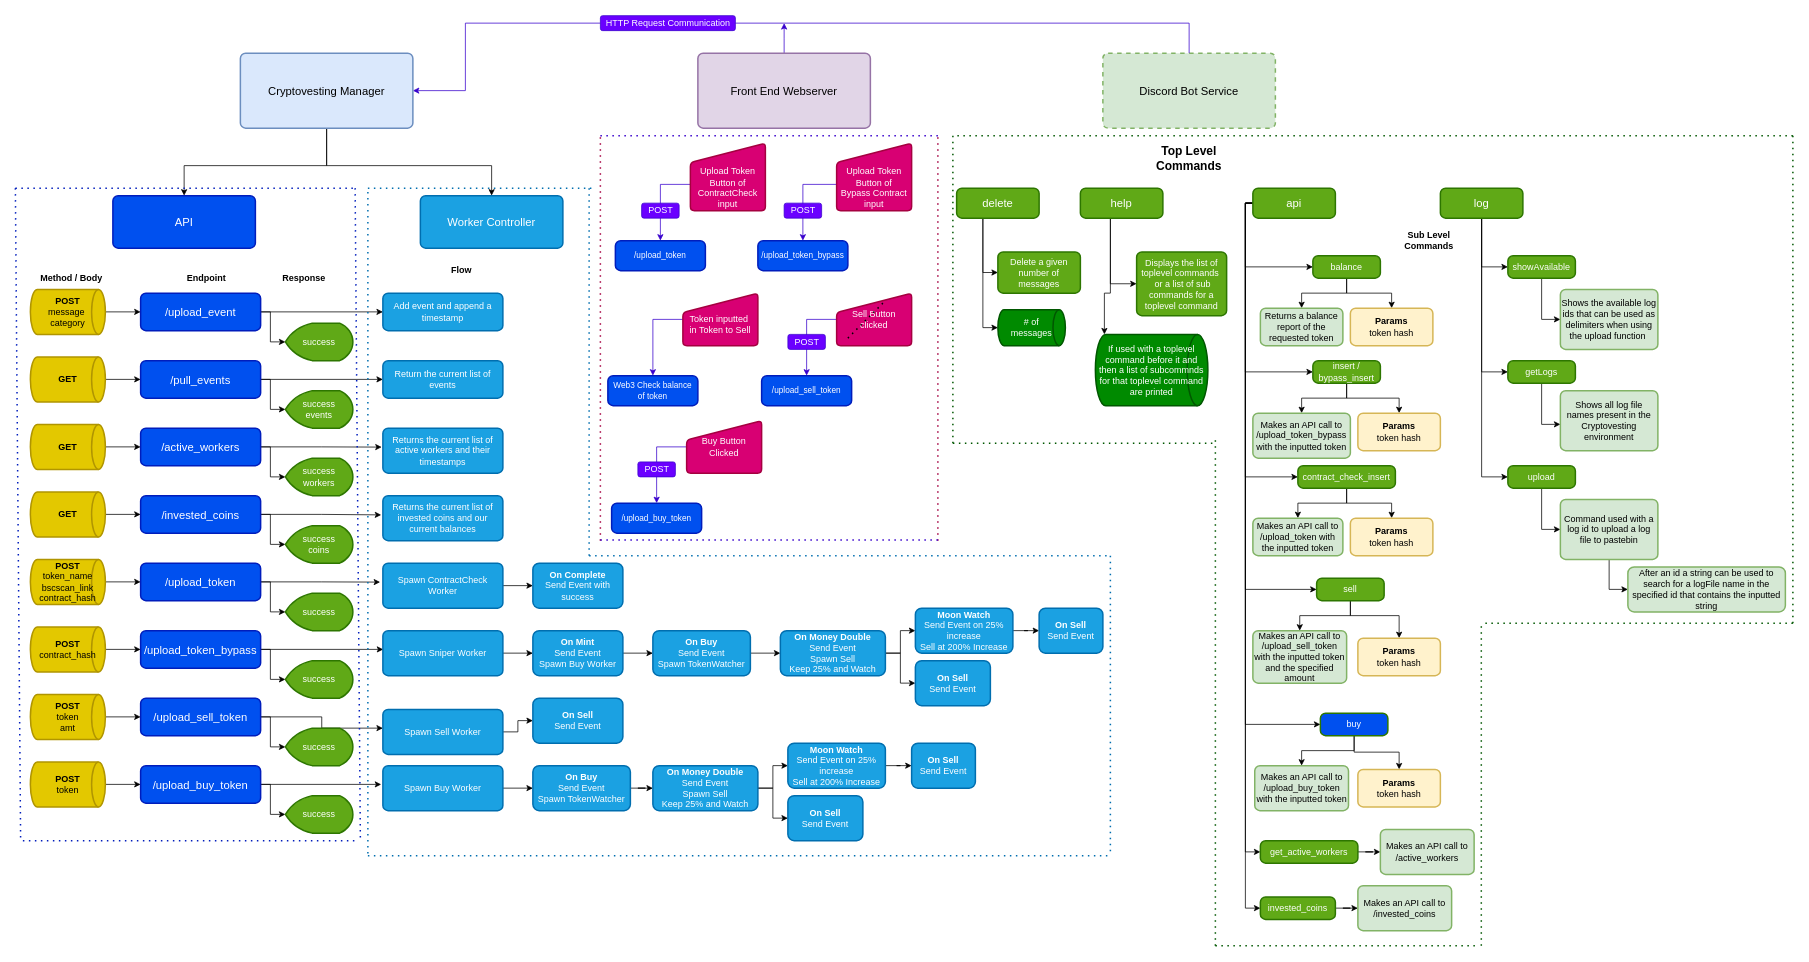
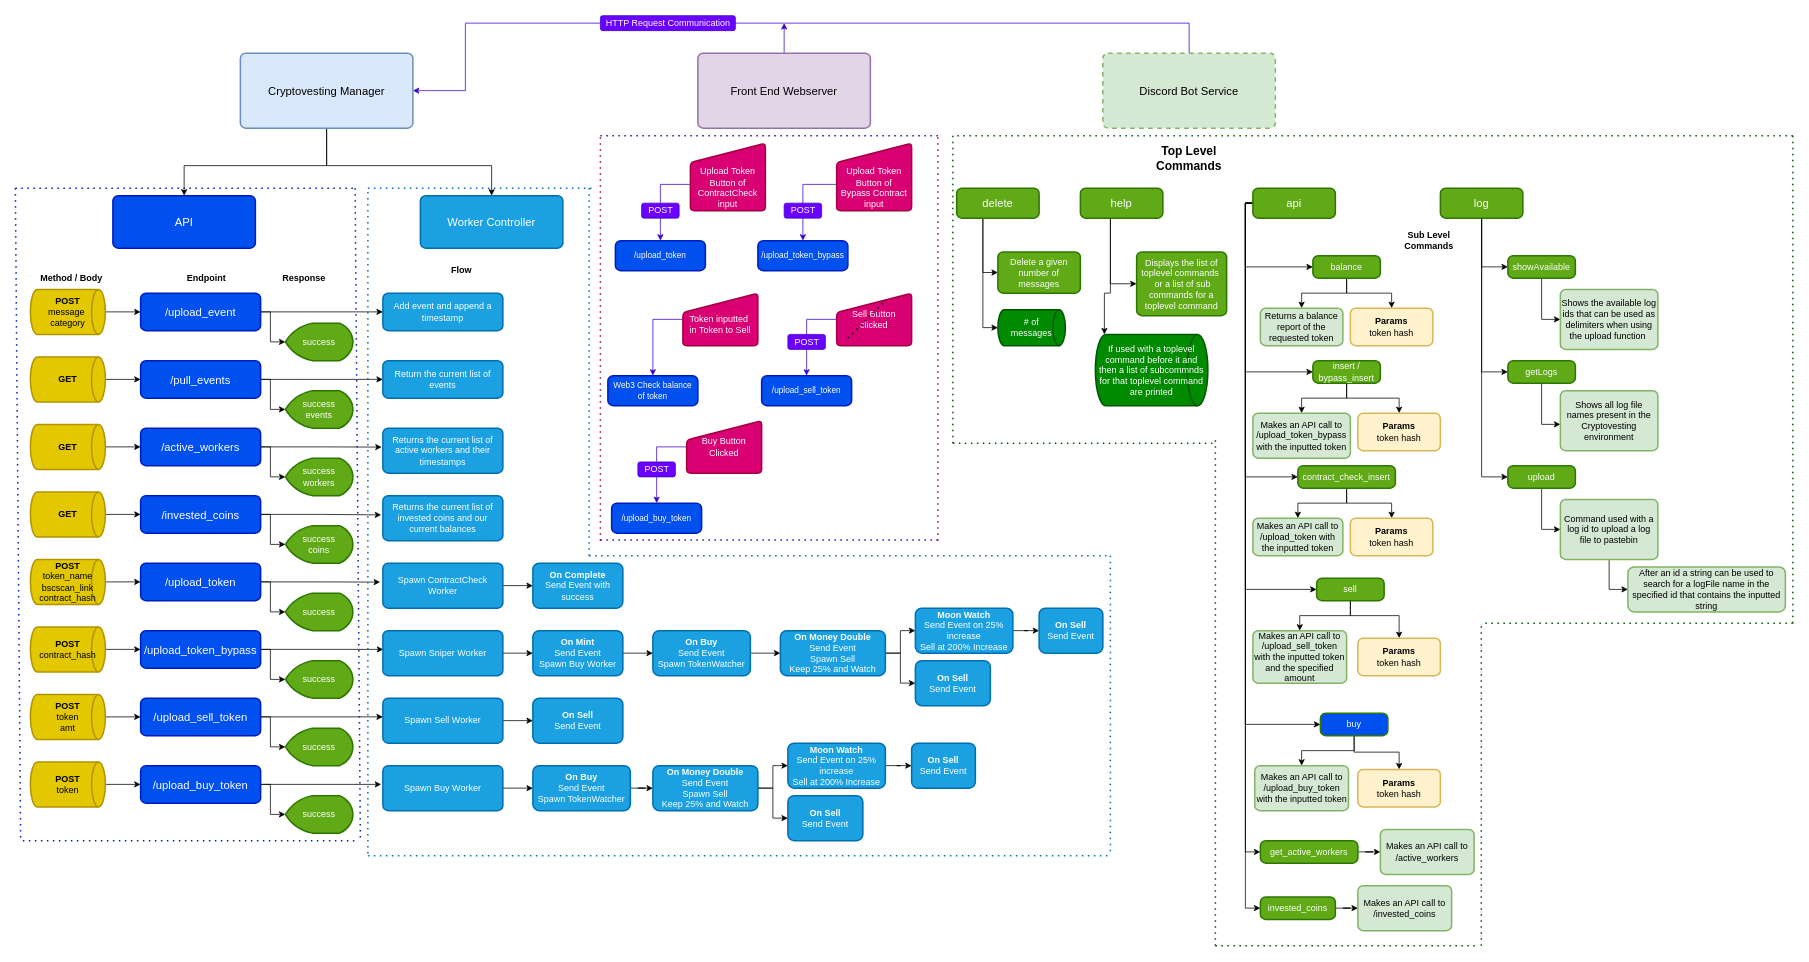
node "Spawn Sell Worker": moved (443, 732) -> (443, 720)
